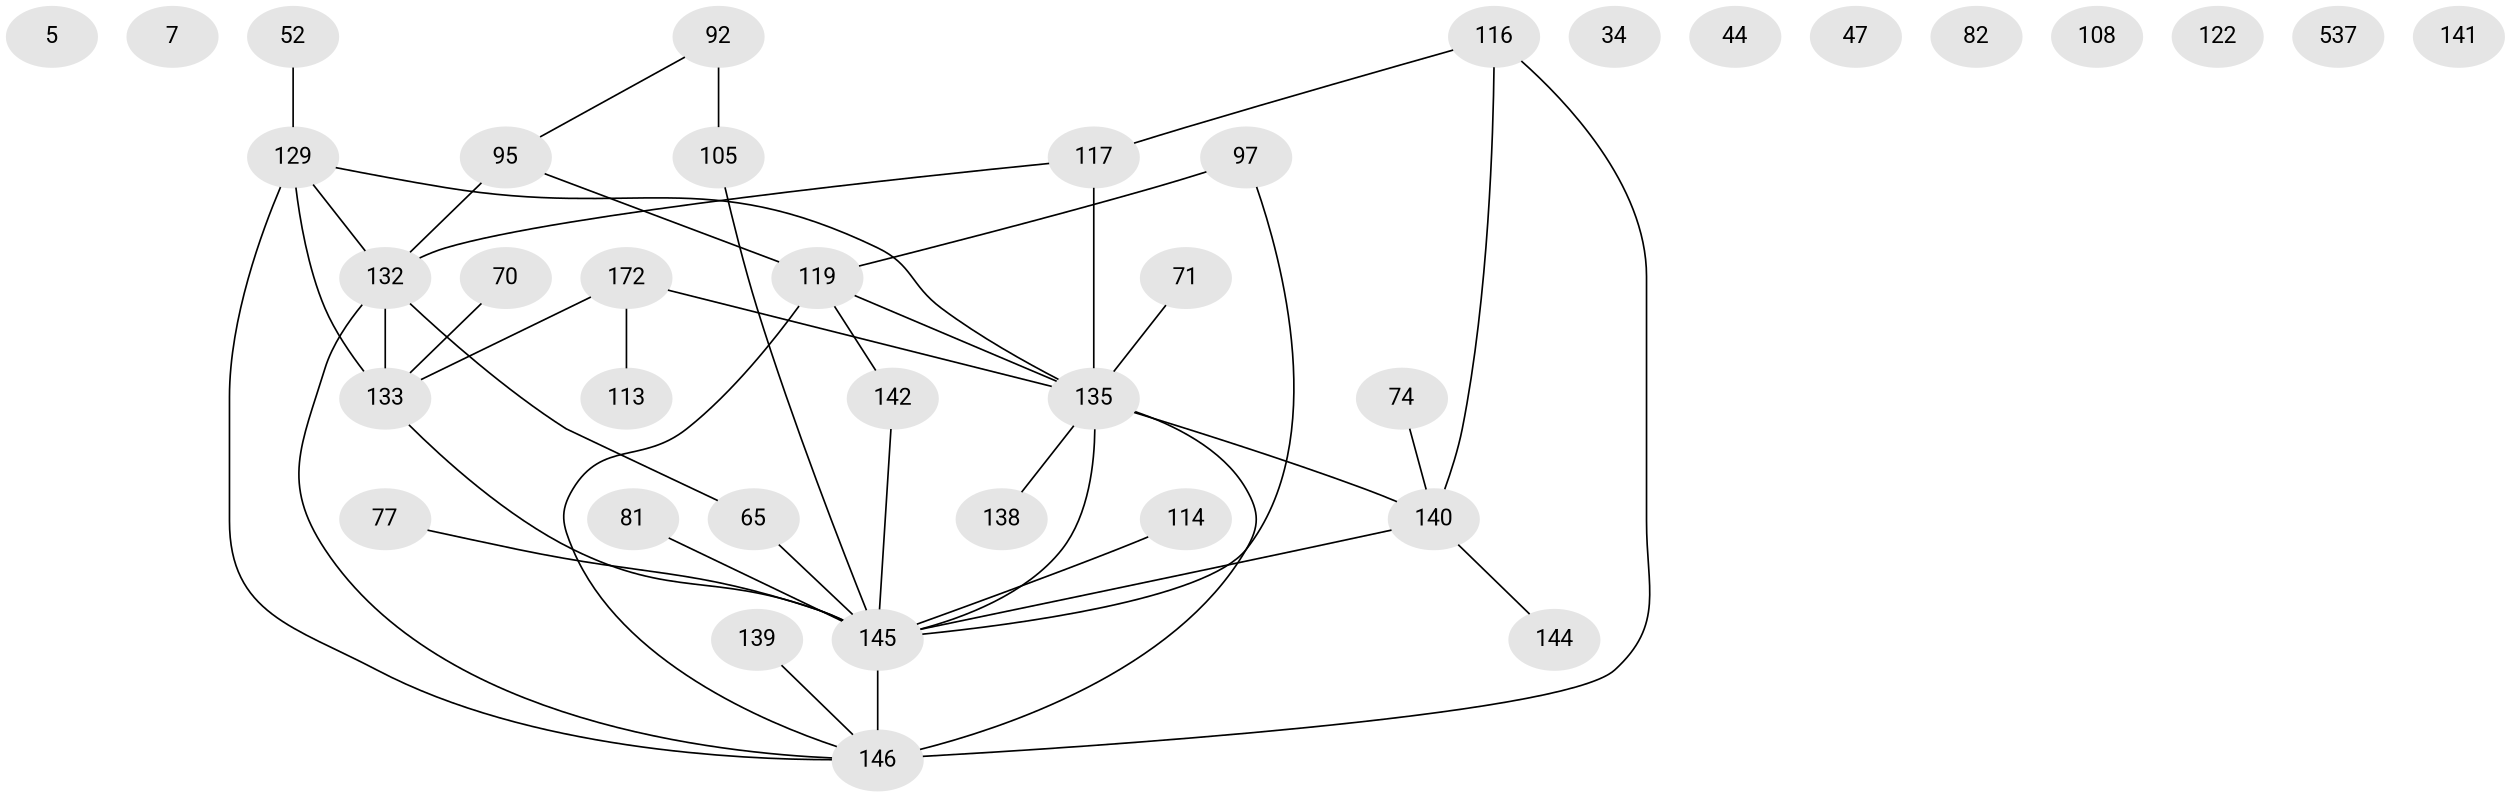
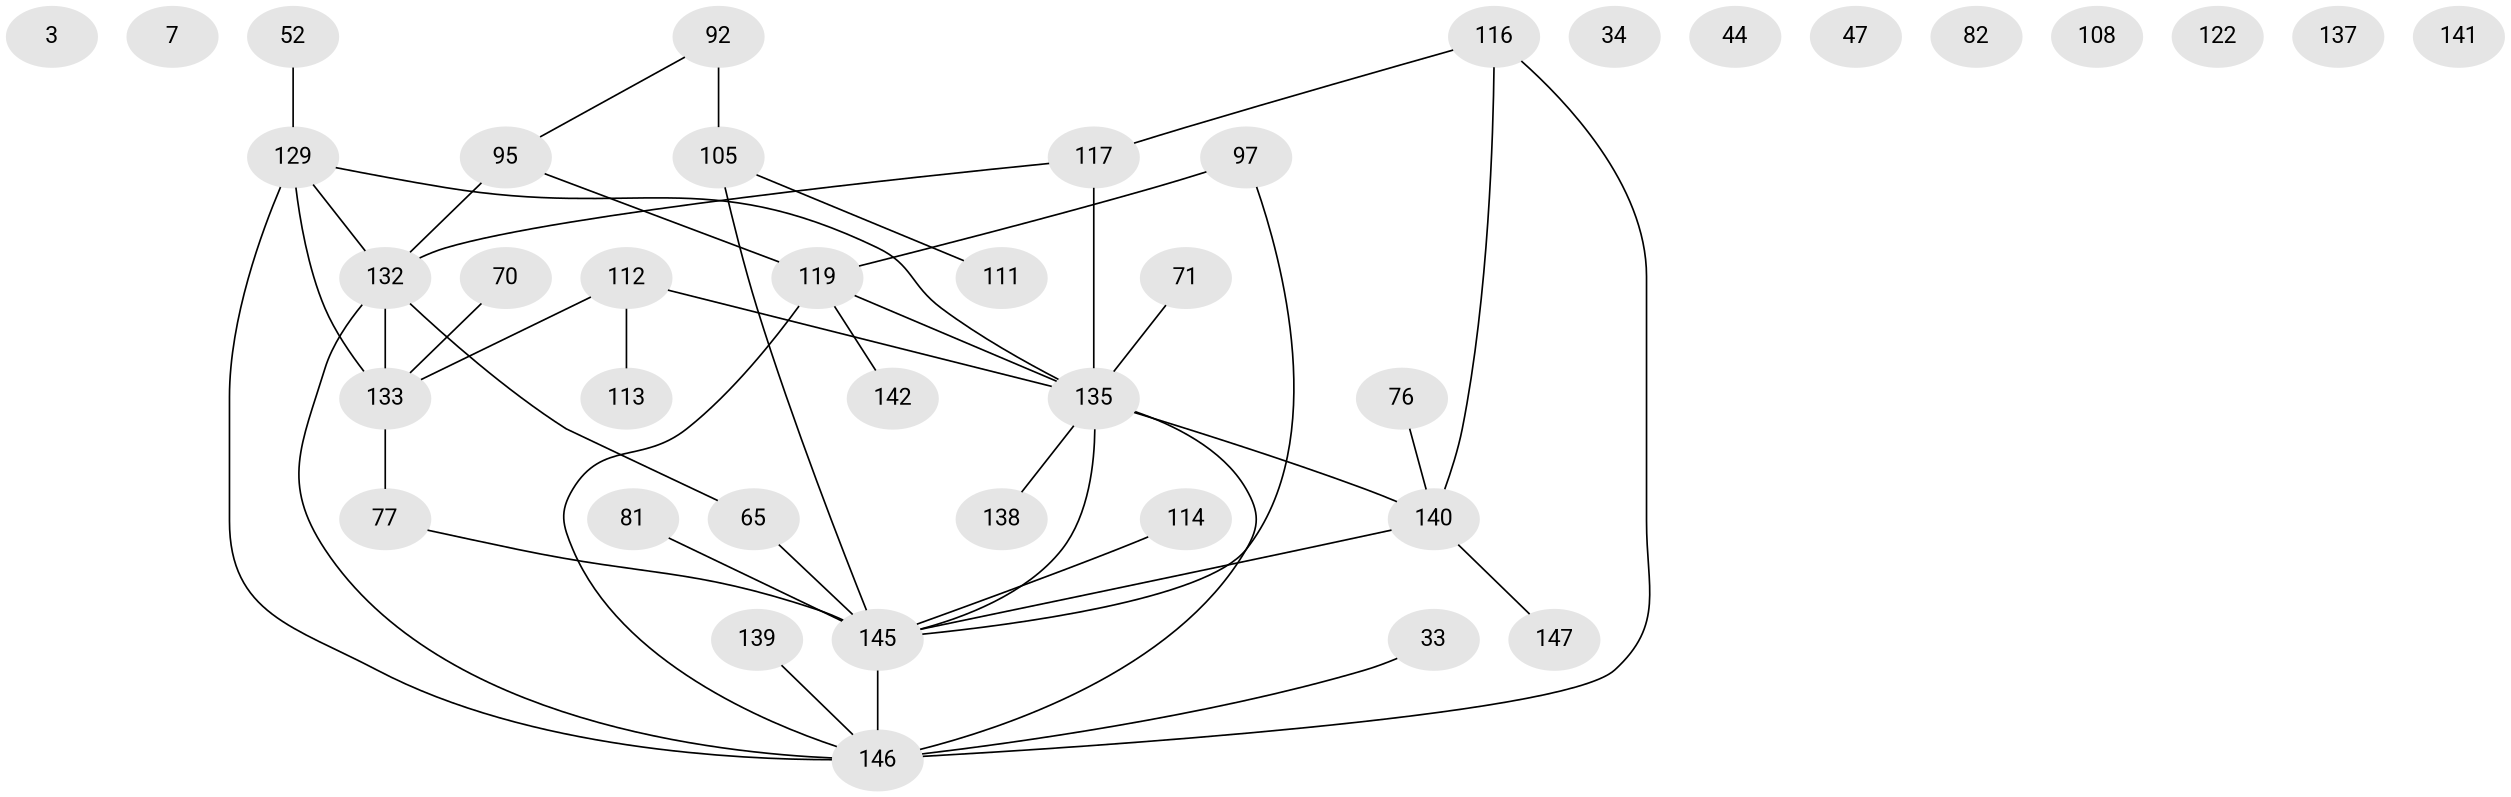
node "5": label "5" -> "3"
node "537": label "537" -> "137"
node "172": label "172" -> "112"
node "111": added
node "74": label "74" -> "76"
edge "142" -- "145": removed
edge "133" -- "145": now "133" -- "77"
node "33": added
node "144": label "144" -> "147"
